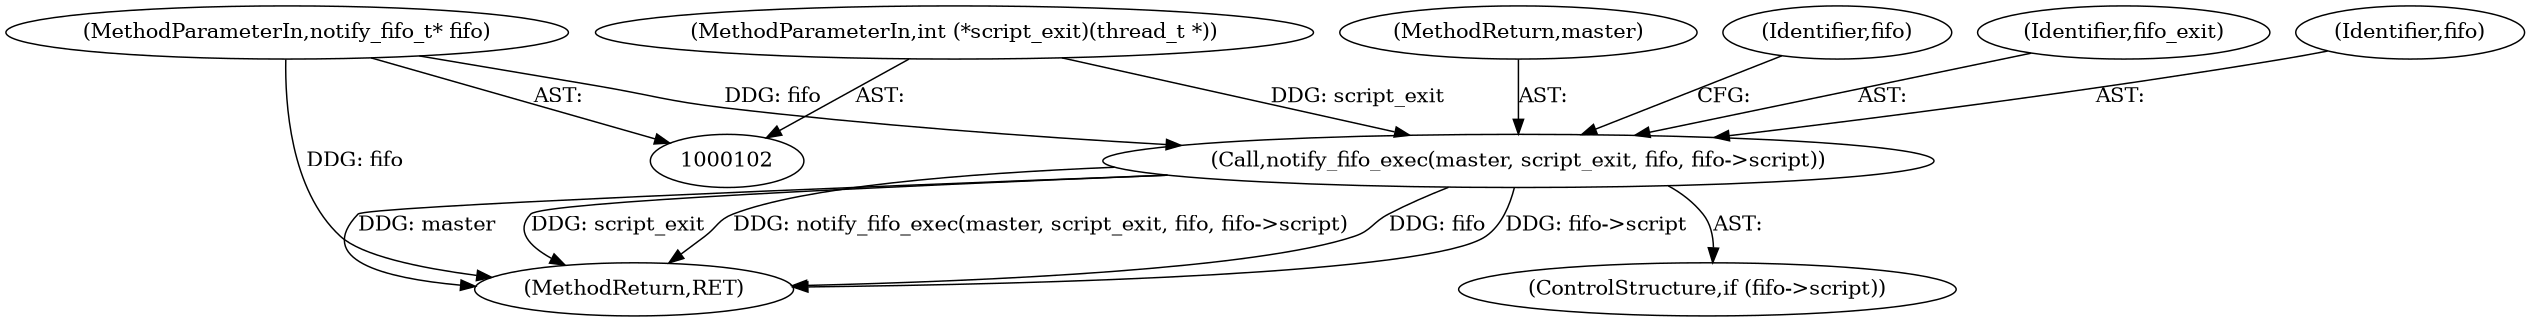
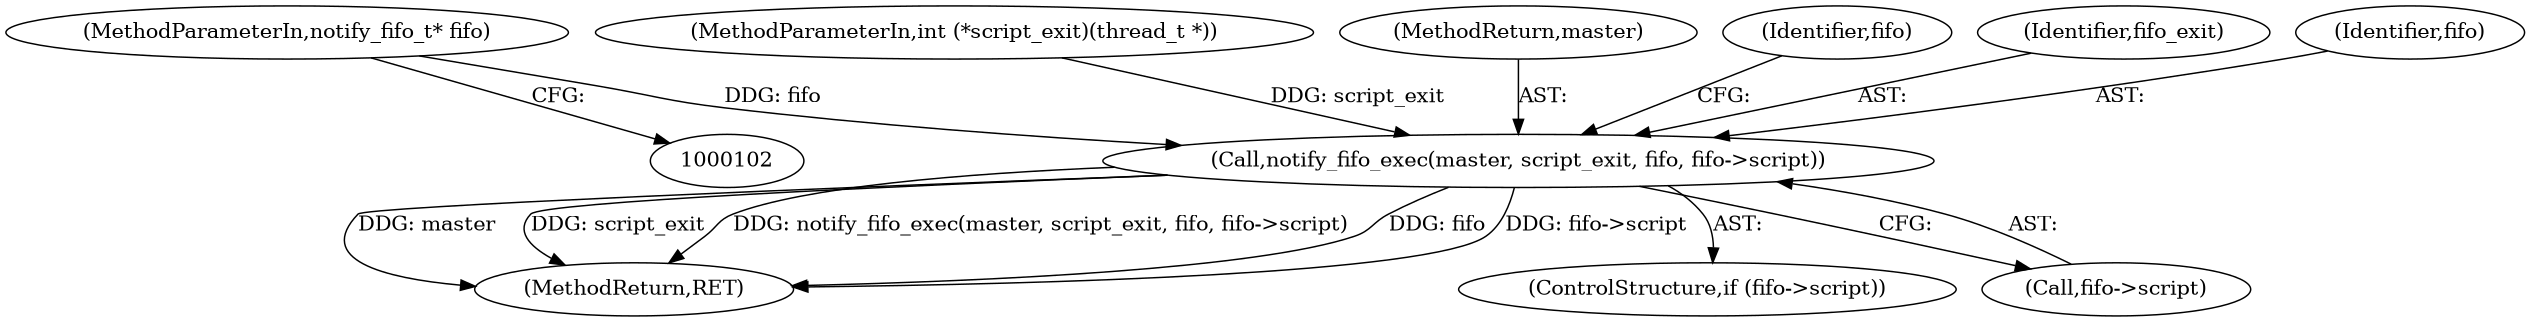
edge "(MethodParameterIn,int (*script_exit)(thread_t *))" -> "1000102": removed, label "AST:"
edge "(MethodParameterIn,notify_fifo_t* fifo)" -> "1000102": label "AST: " -> "CFG: "
edge "(MethodParameterIn,notify_fifo_t* fifo)" -> "(MethodReturn,RET)": removed, label "DDG: fifo"
node "(Call,fifo->script)": added
